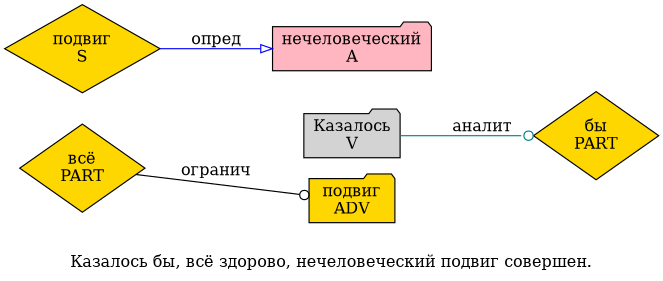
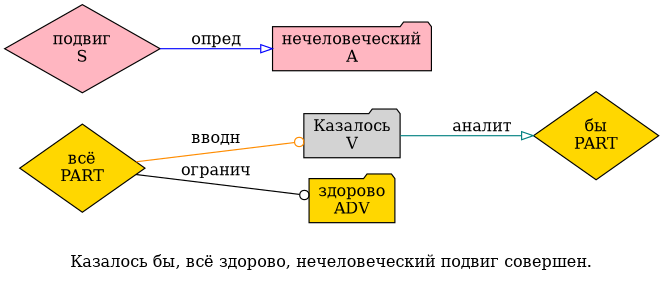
node "подвиг S": fillcolor gold -> lightpink
edge "Казалось V" -> "бы PART": arrowhead odot -> onormal
edge "всё PART" -> "Казалось V": added, label "вводн"
node "подвиг ADV": label "подвиг ADV" -> "здорово ADV"
